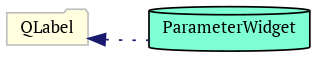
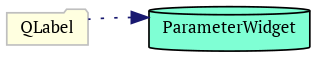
edge "ParameterWidget" -> "QLabel": reversed
